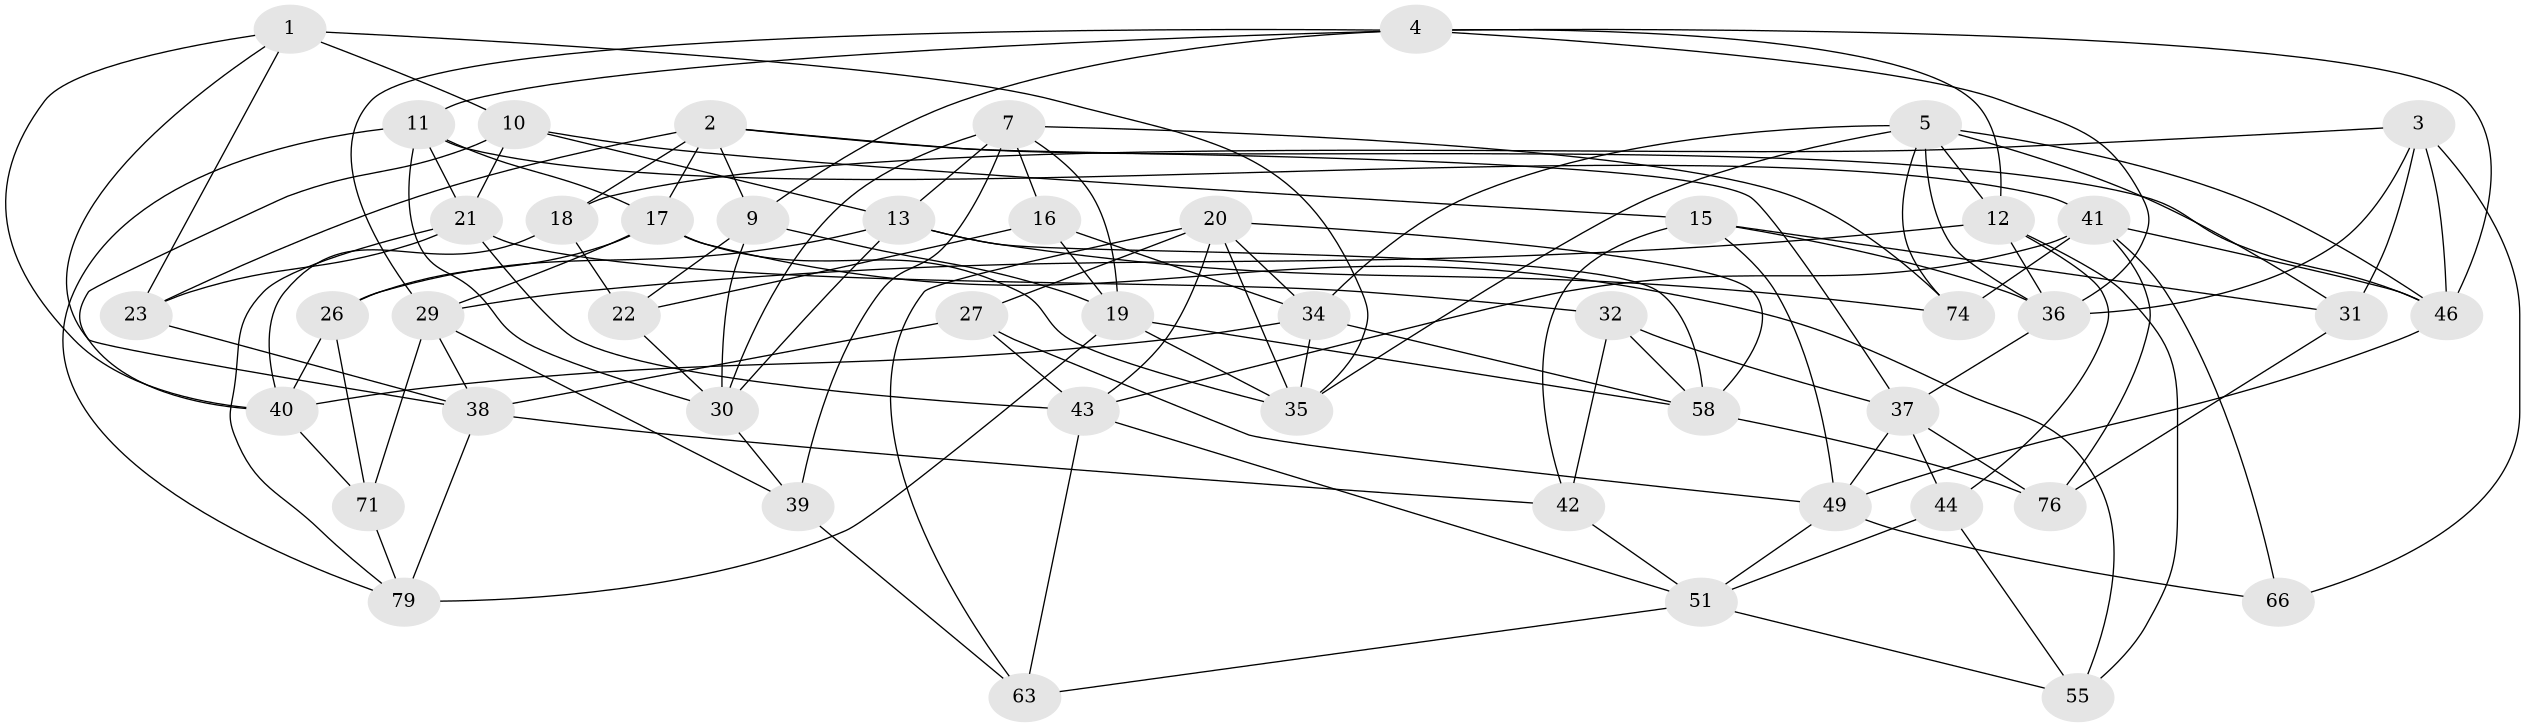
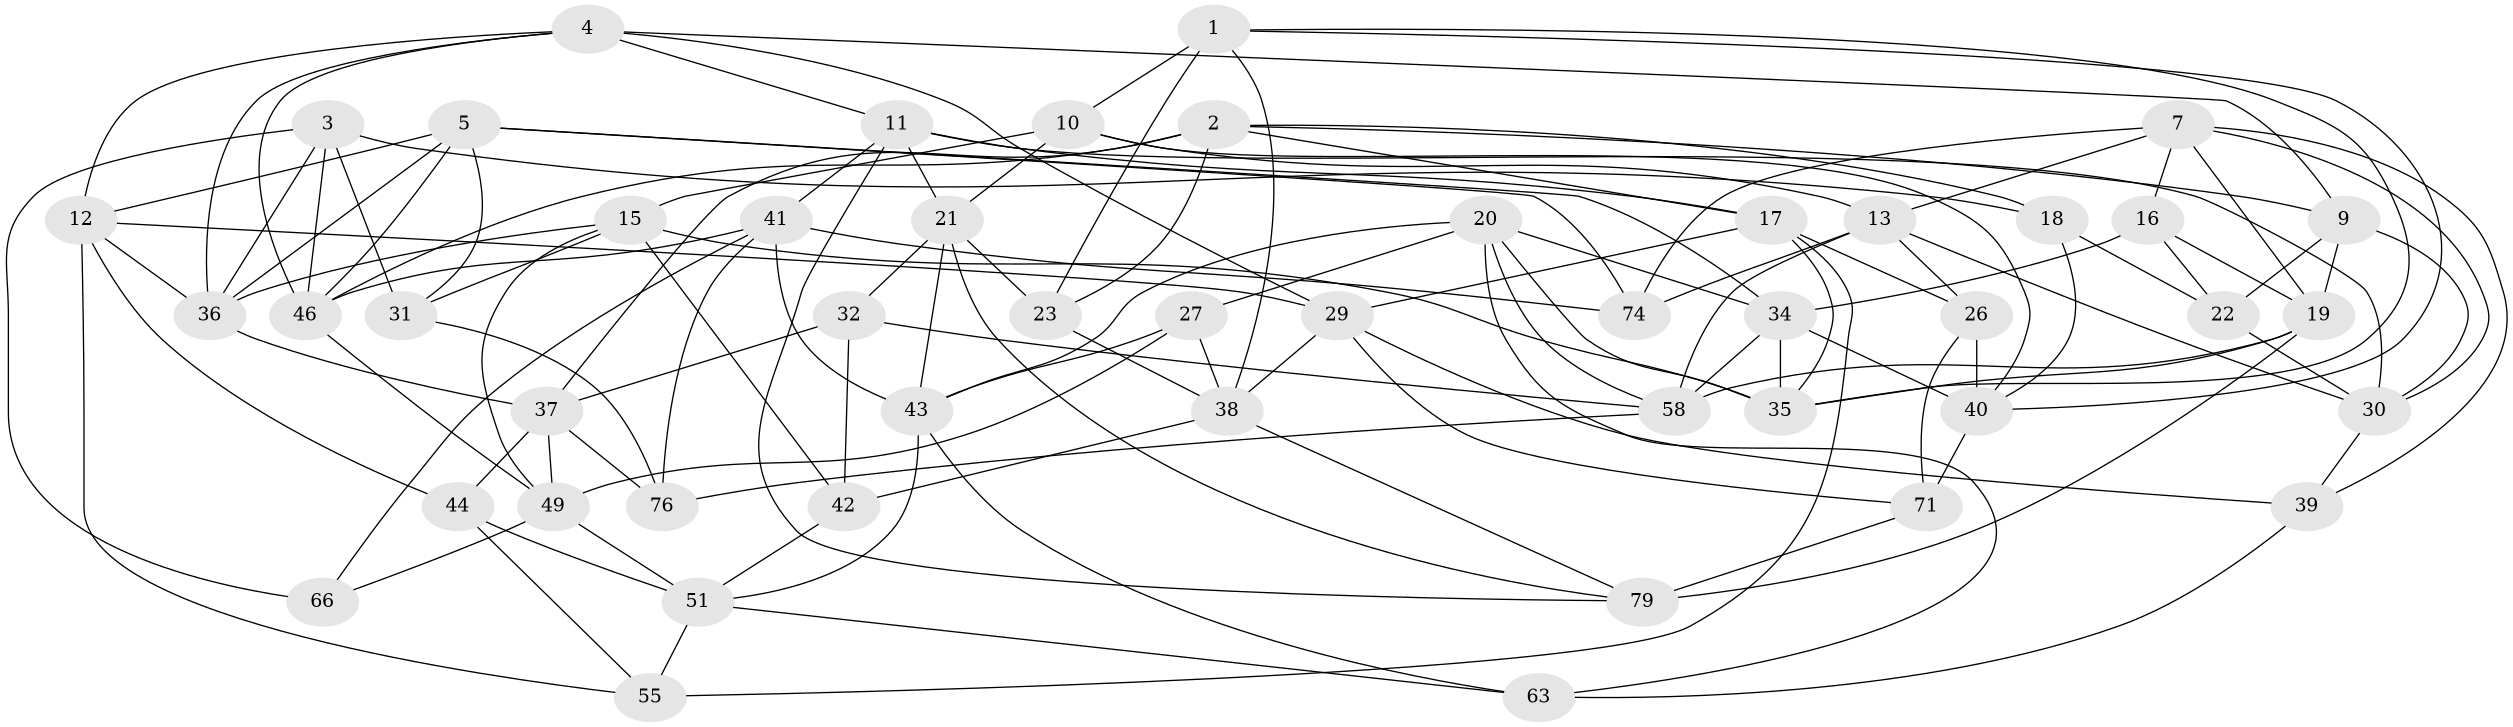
edge "5" -- "35": now "15" -- "35"
